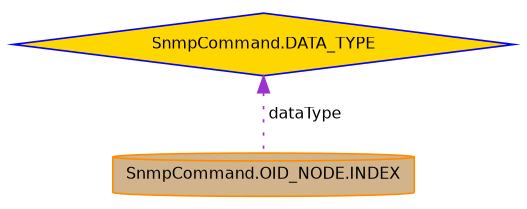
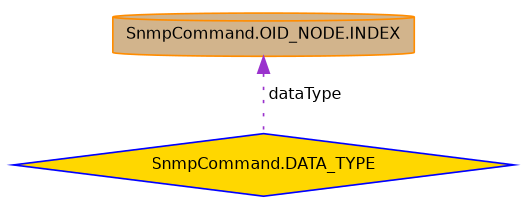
edge "SnmpCommand.OID_NODE.INDEX" -> "SnmpCommand.DATA_TYPE": reversed
